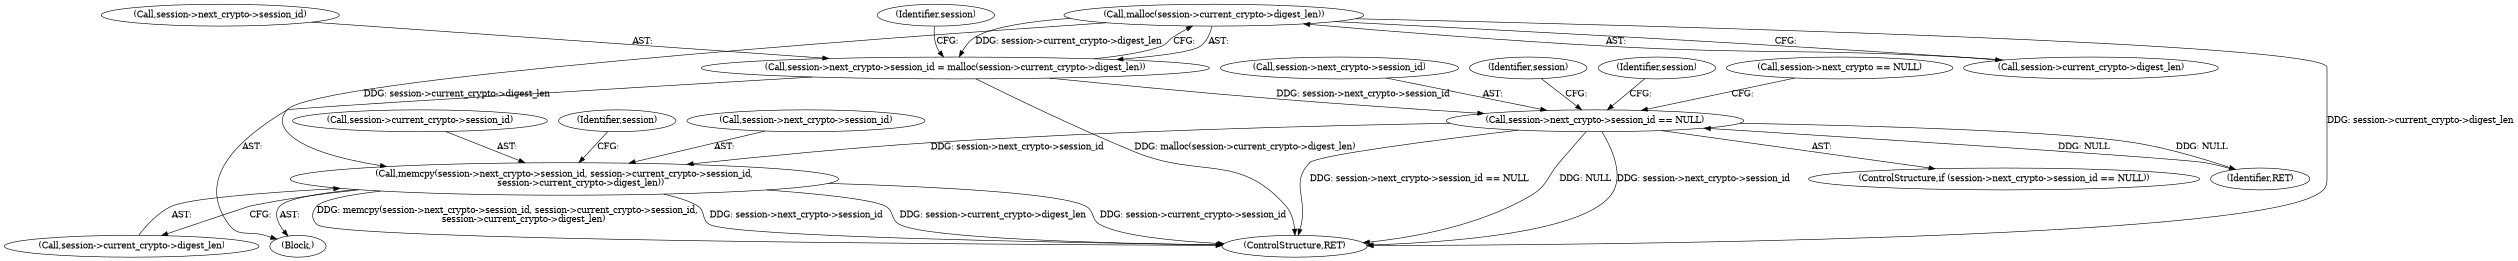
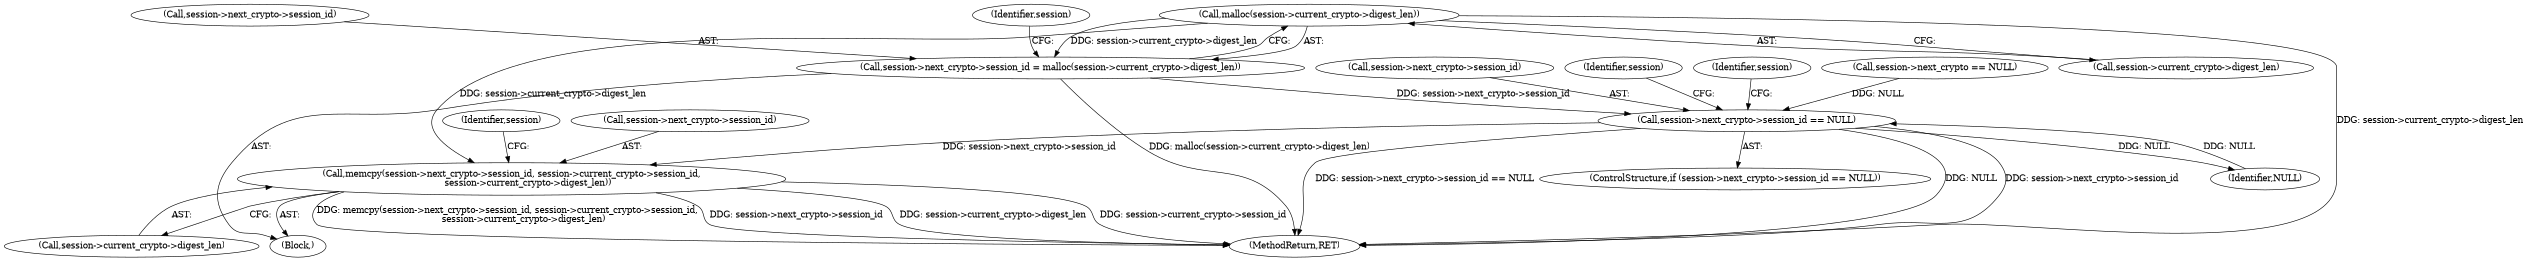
edge "(Call,session->next_crypto == NULL)" -> "(Call,session->next_crypto->session_id == NULL)": label "CFG: " -> "DDG: NULL"
node "(Call,session->current_crypto->session_id)": removed
node "(Identifier,RET)": label "(Identifier,RET)" -> "(Identifier,NULL)"
node "(ControlStructure,RET)": label "(ControlStructure,RET)" -> "(MethodReturn,RET)"
